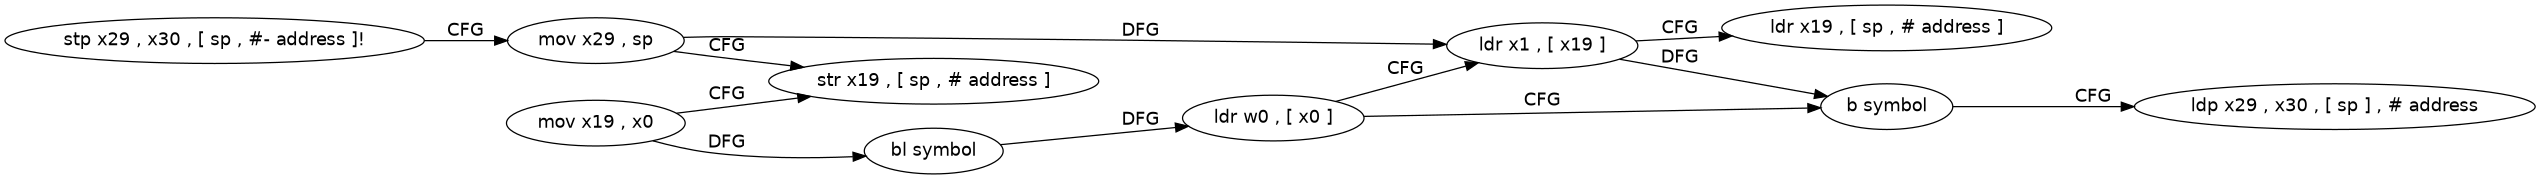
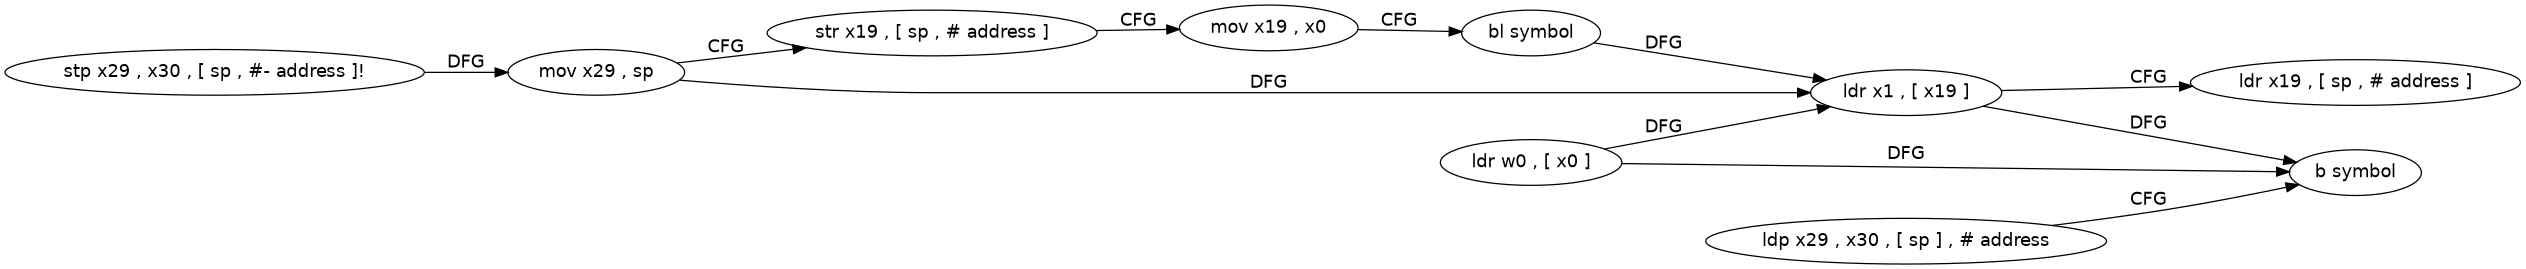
edge "stp x29 , x30 , [ sp , #- address ]!" -> "mov x29 , sp": label "CFG" -> "DFG"
edge "ldr w0 , [ x0 ]" -> "ldr x1 , [ x19 ]": label "CFG" -> "DFG"
edge "ldr w0 , [ x0 ]" -> "b symbol": label "CFG" -> "DFG"
edge "mov x19 , x0" -> "str x19 , [ sp , # address ]": reversed
edge "b symbol" -> "ldp x29 , x30 , [ sp ] , # address": reversed
edge "bl symbol" -> "ldr w0 , [ x0 ]": now "bl symbol" -> "ldr x1 , [ x19 ]"
edge "mov x19 , x0" -> "bl symbol": label "DFG" -> "CFG"
